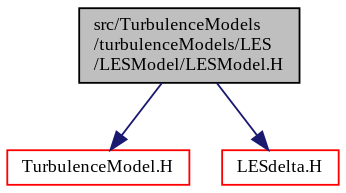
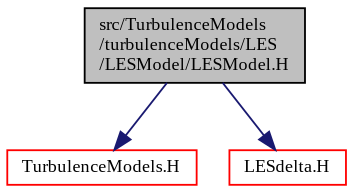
node "TurbulenceModel.H": label "TurbulenceModel.H" -> "TurbulenceModels.H"
